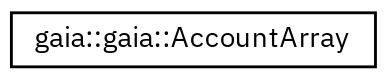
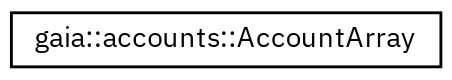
node "gaia::gaia::AccountArray": label "gaia::gaia::AccountArray" -> "gaia::accounts::AccountArray"
